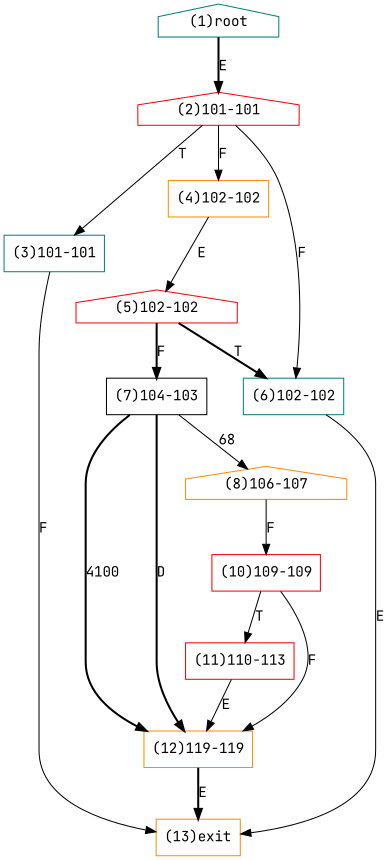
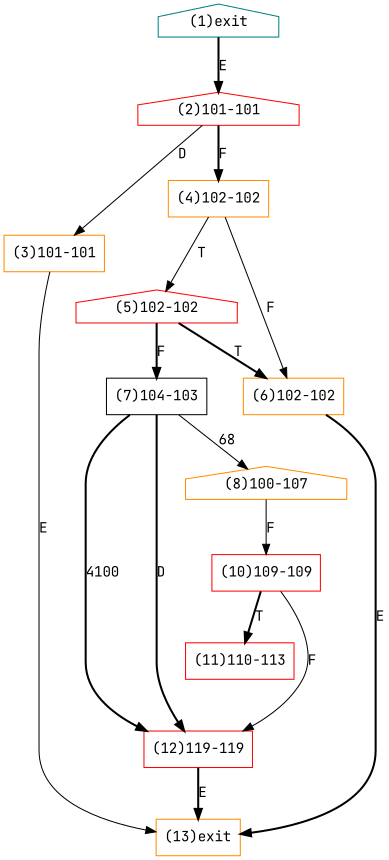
node "(1)root": label "(1)root" -> "(1)exit"
edge "(2)101-101" -> "(4)102-102": style solid -> bold
edge "(2)101-101" -> "(3)101-101": label "T" -> "D"
edge "(2)101-101" -> "(6)102-102": now "(4)102-102" -> "(6)102-102"
node "(3)101-101": color teal -> darkorange
edge "(4)102-102" -> "(5)102-102": label "E" -> "T"
node "(6)102-102": color teal -> darkorange
node "(8)106-107": label "(8)106-107" -> "(8)100-107"
edge "(3)101-101" -> "(13)exit": label "F" -> "E"
edge "(10)109-109" -> "(11)110-113": style solid -> bold
edge "(6)102-102" -> "(13)exit": style solid -> bold
edge "(11)110-113" -> "(12)119-119": removed, label "E"
node "(12)119-119": color darkorange -> red
